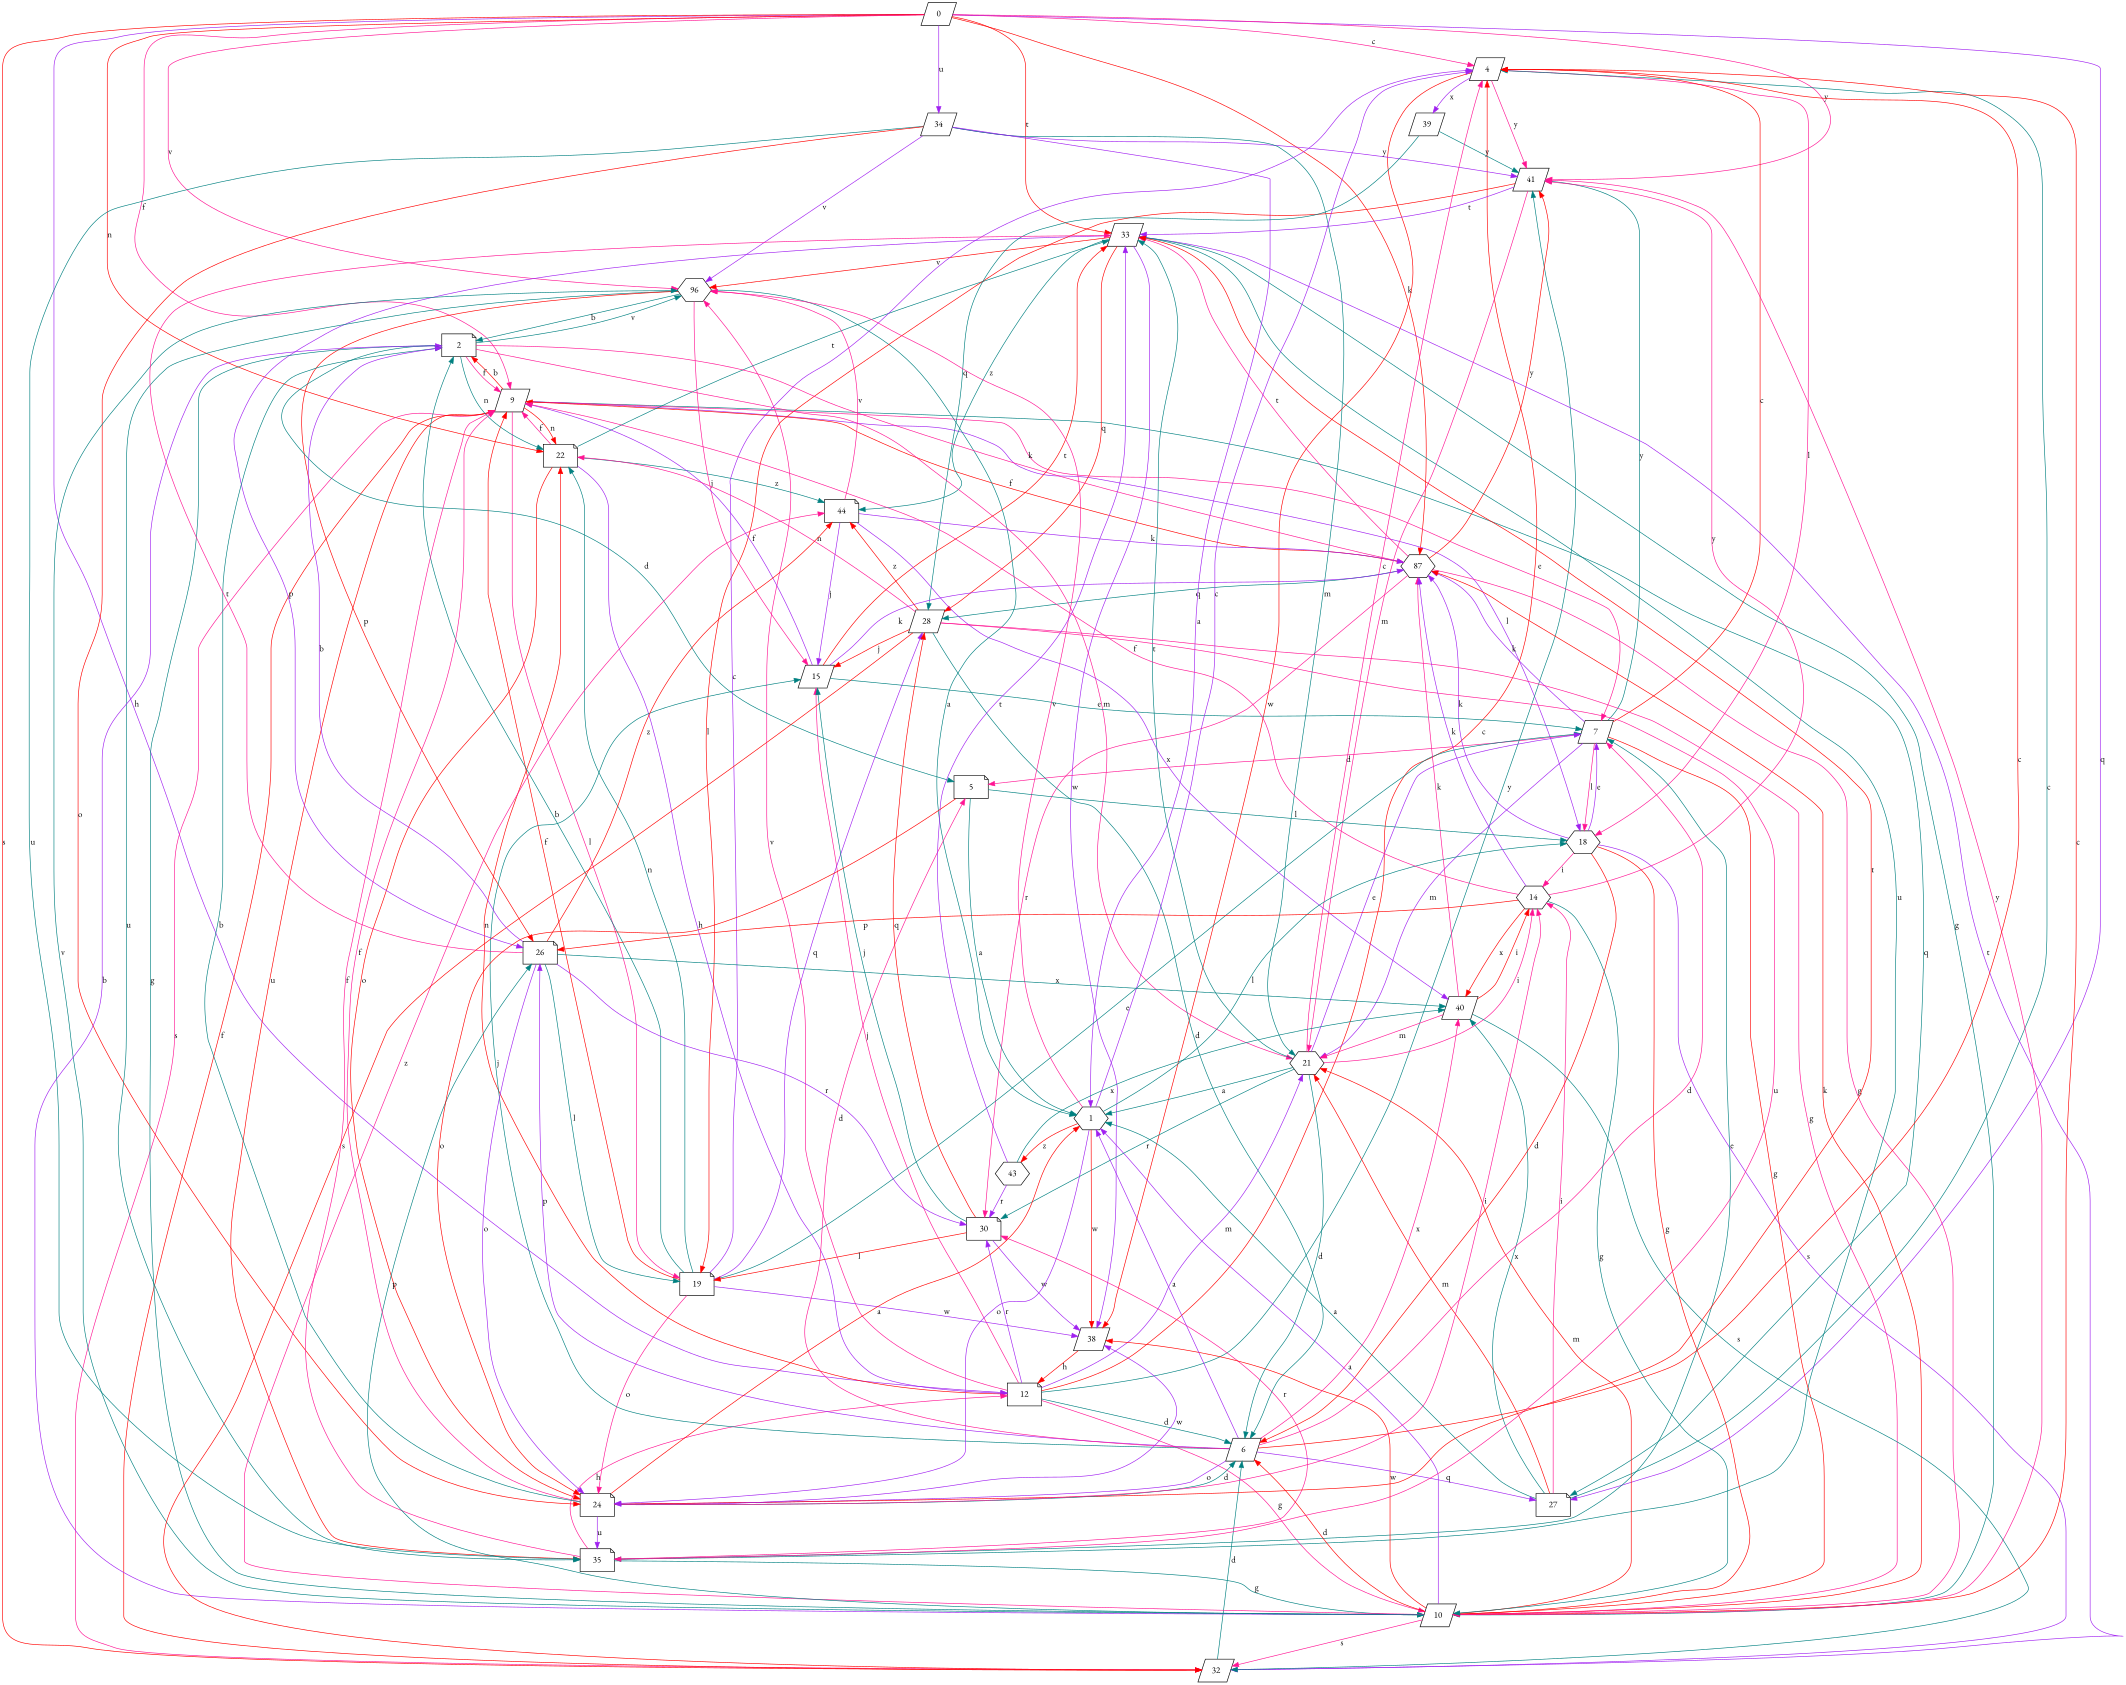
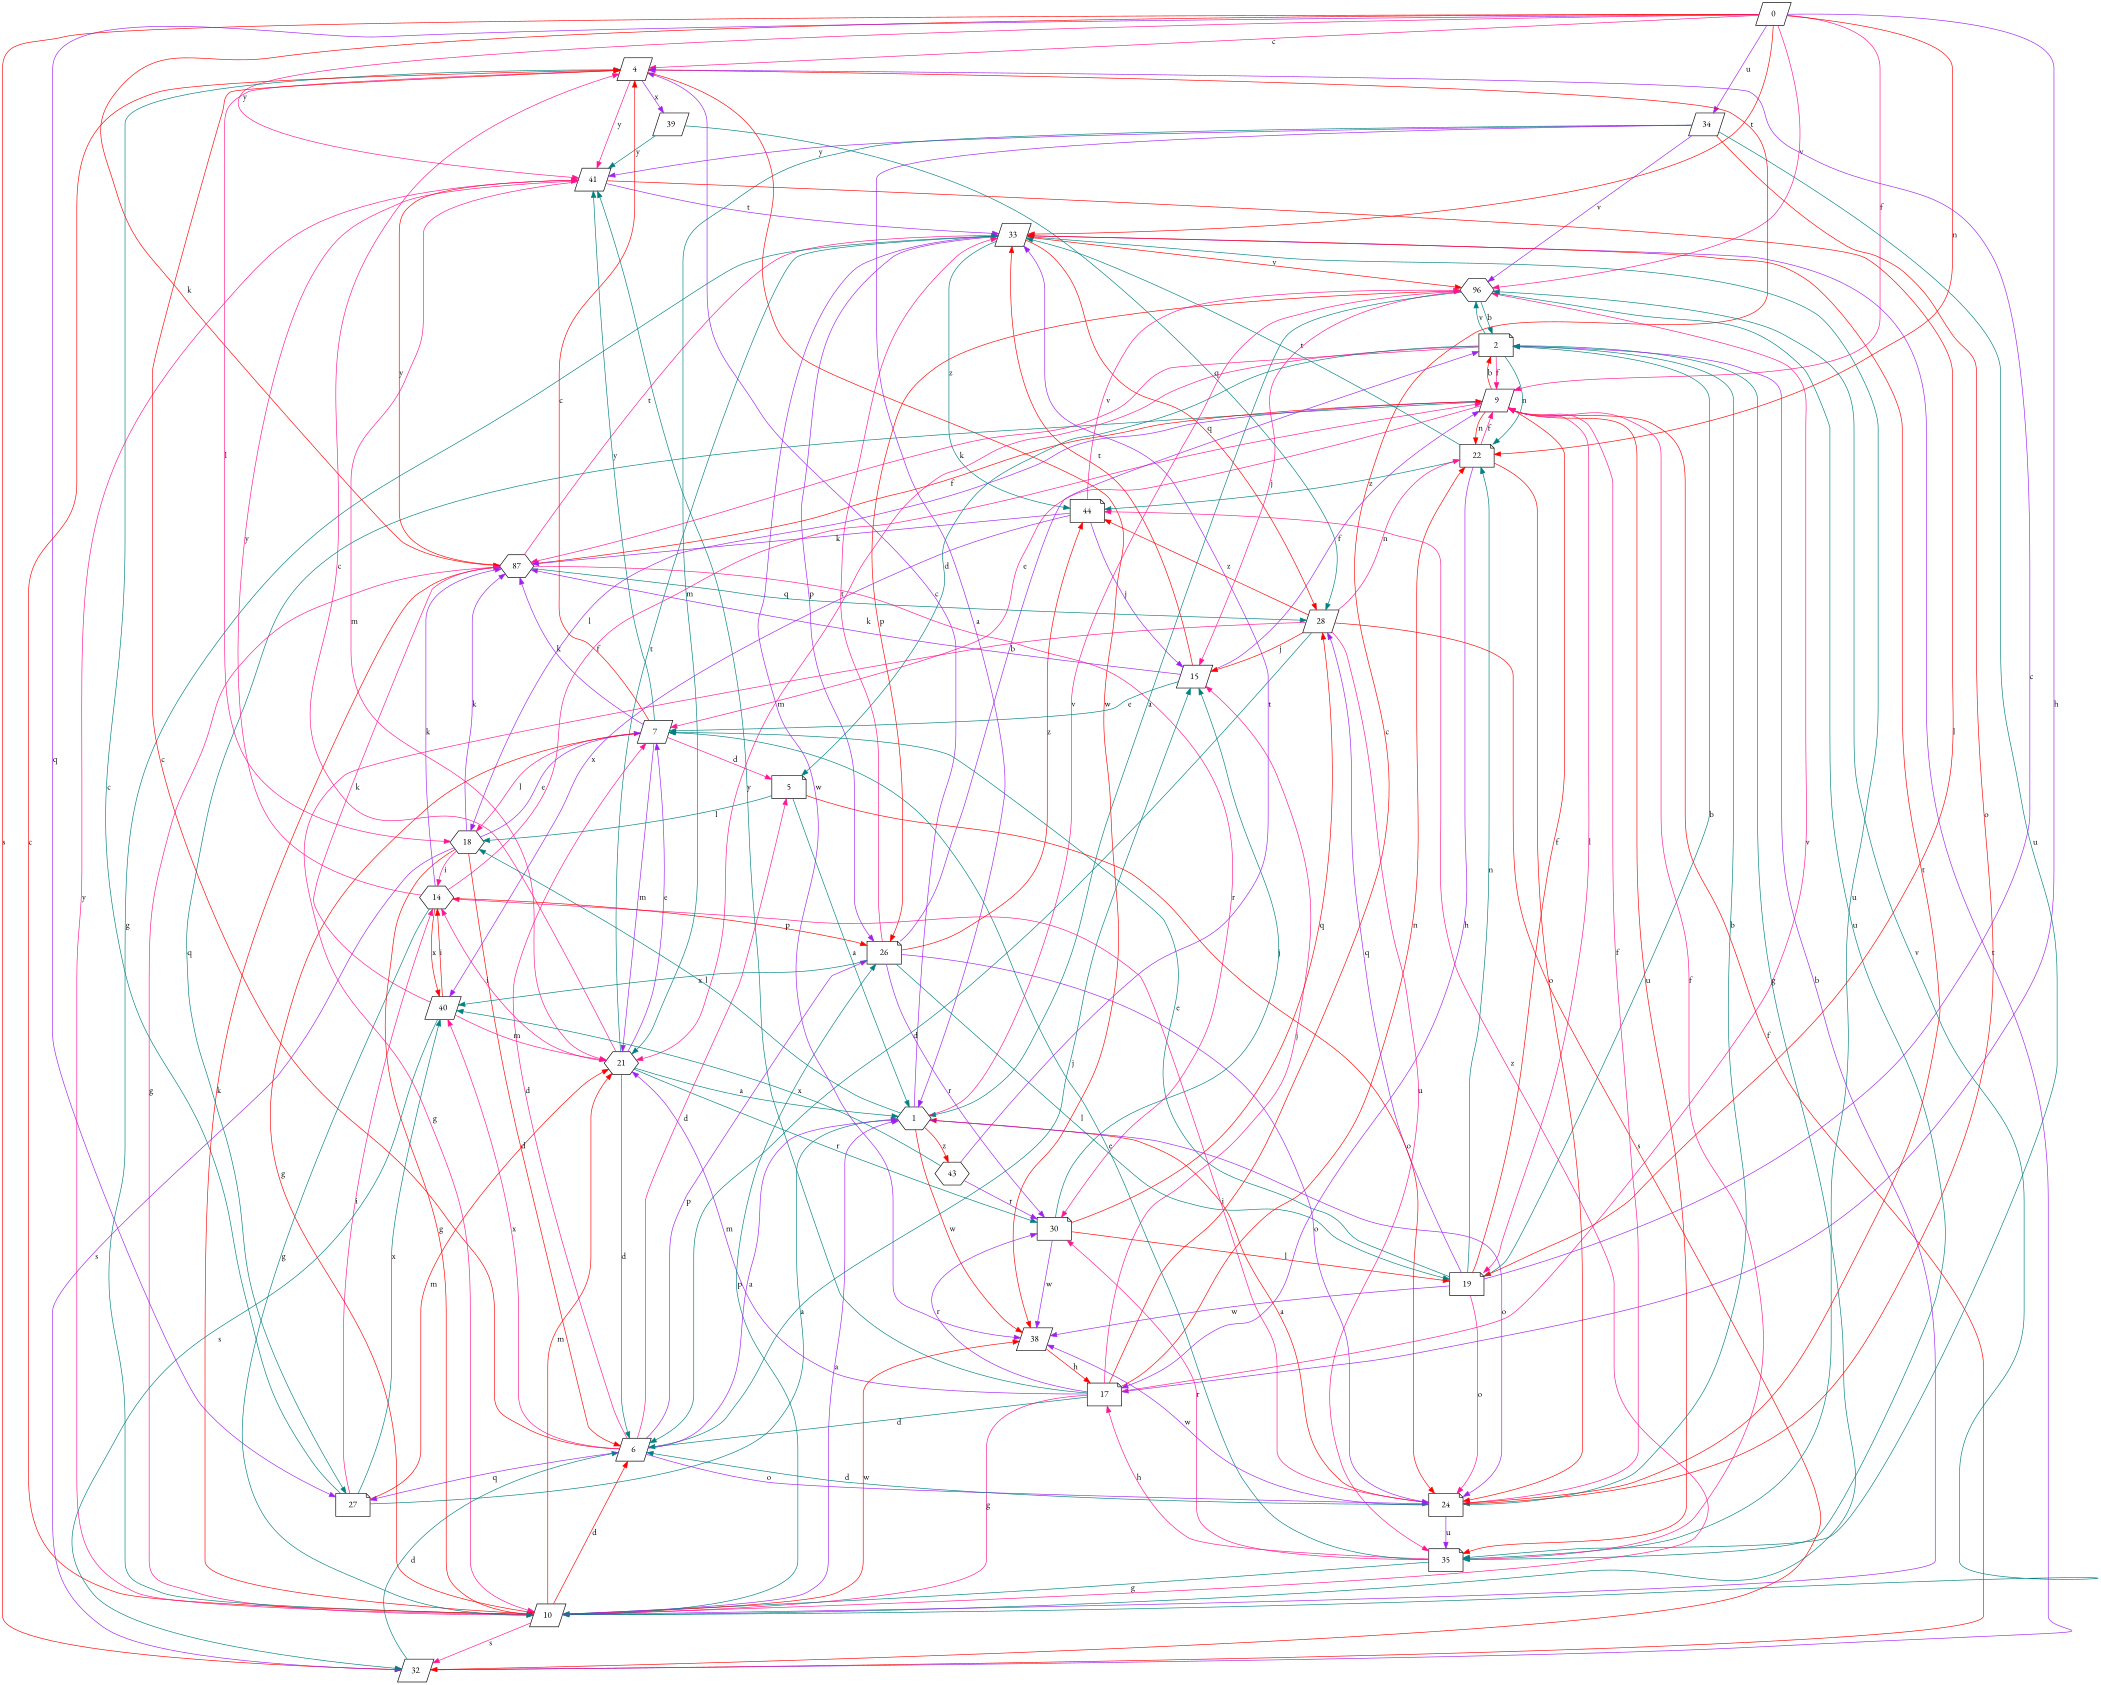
node "12": label "12" -> "17"
edge "9" -> "32": removed, label "s"
